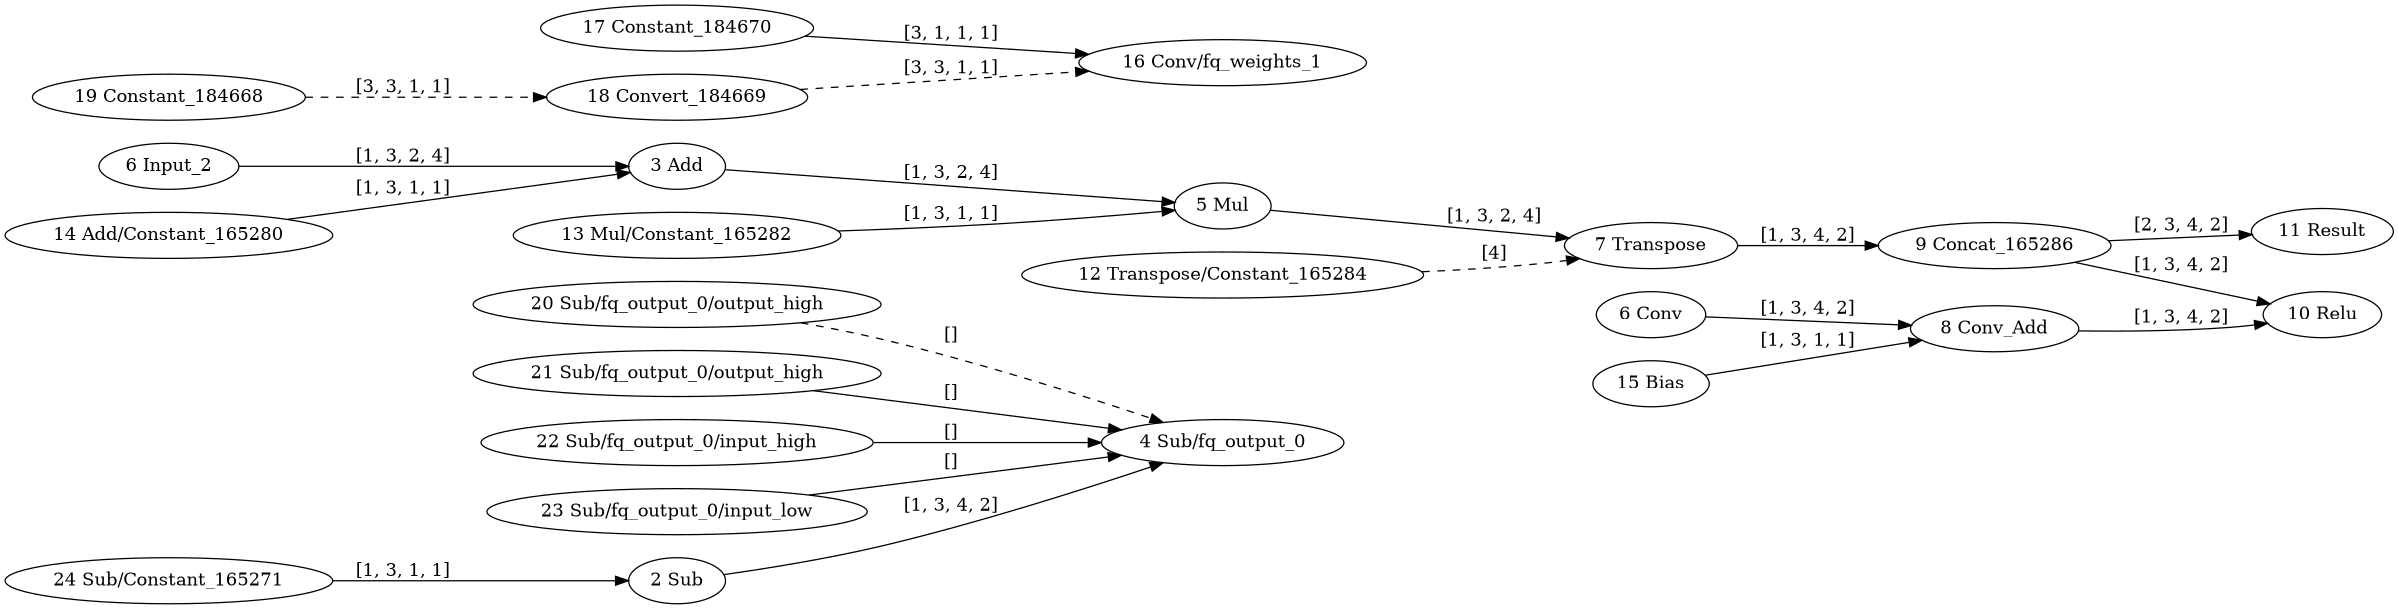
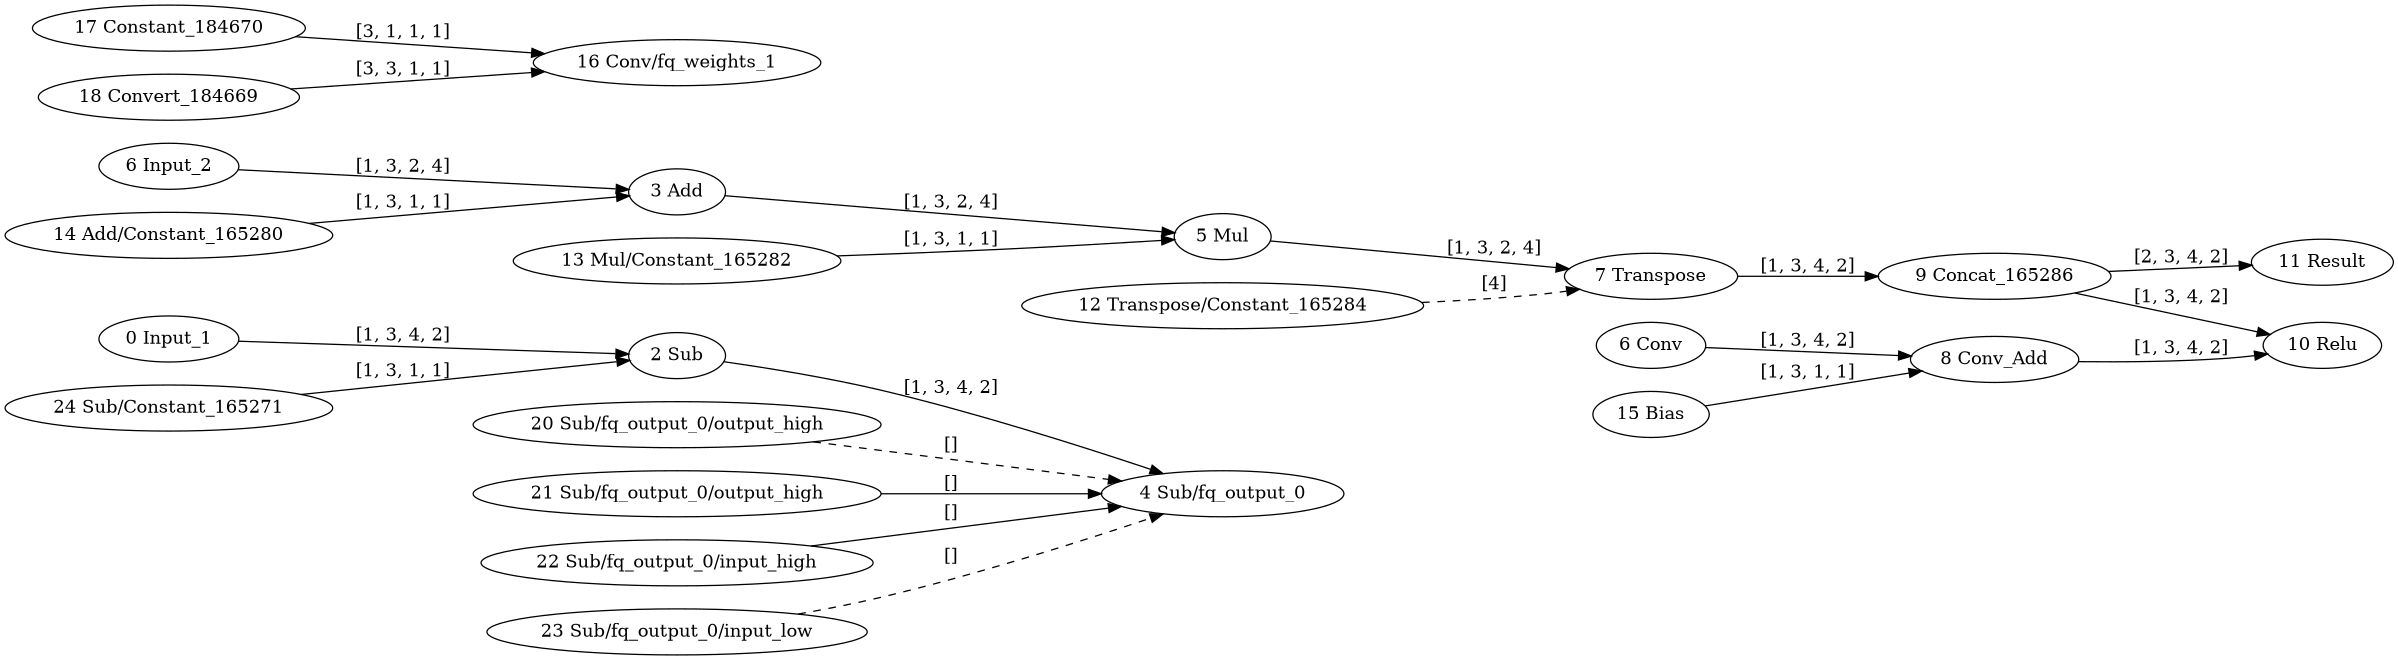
edge "18 Convert_184669" -> "16 Conv/fq_weights_1": style dashed -> solid
node "19 Constant_184668": removed
node "0 Input_1": added
edge "23 Sub/fq_output_0/input_low" -> "4 Sub/fq_output_0": style solid -> dashed
